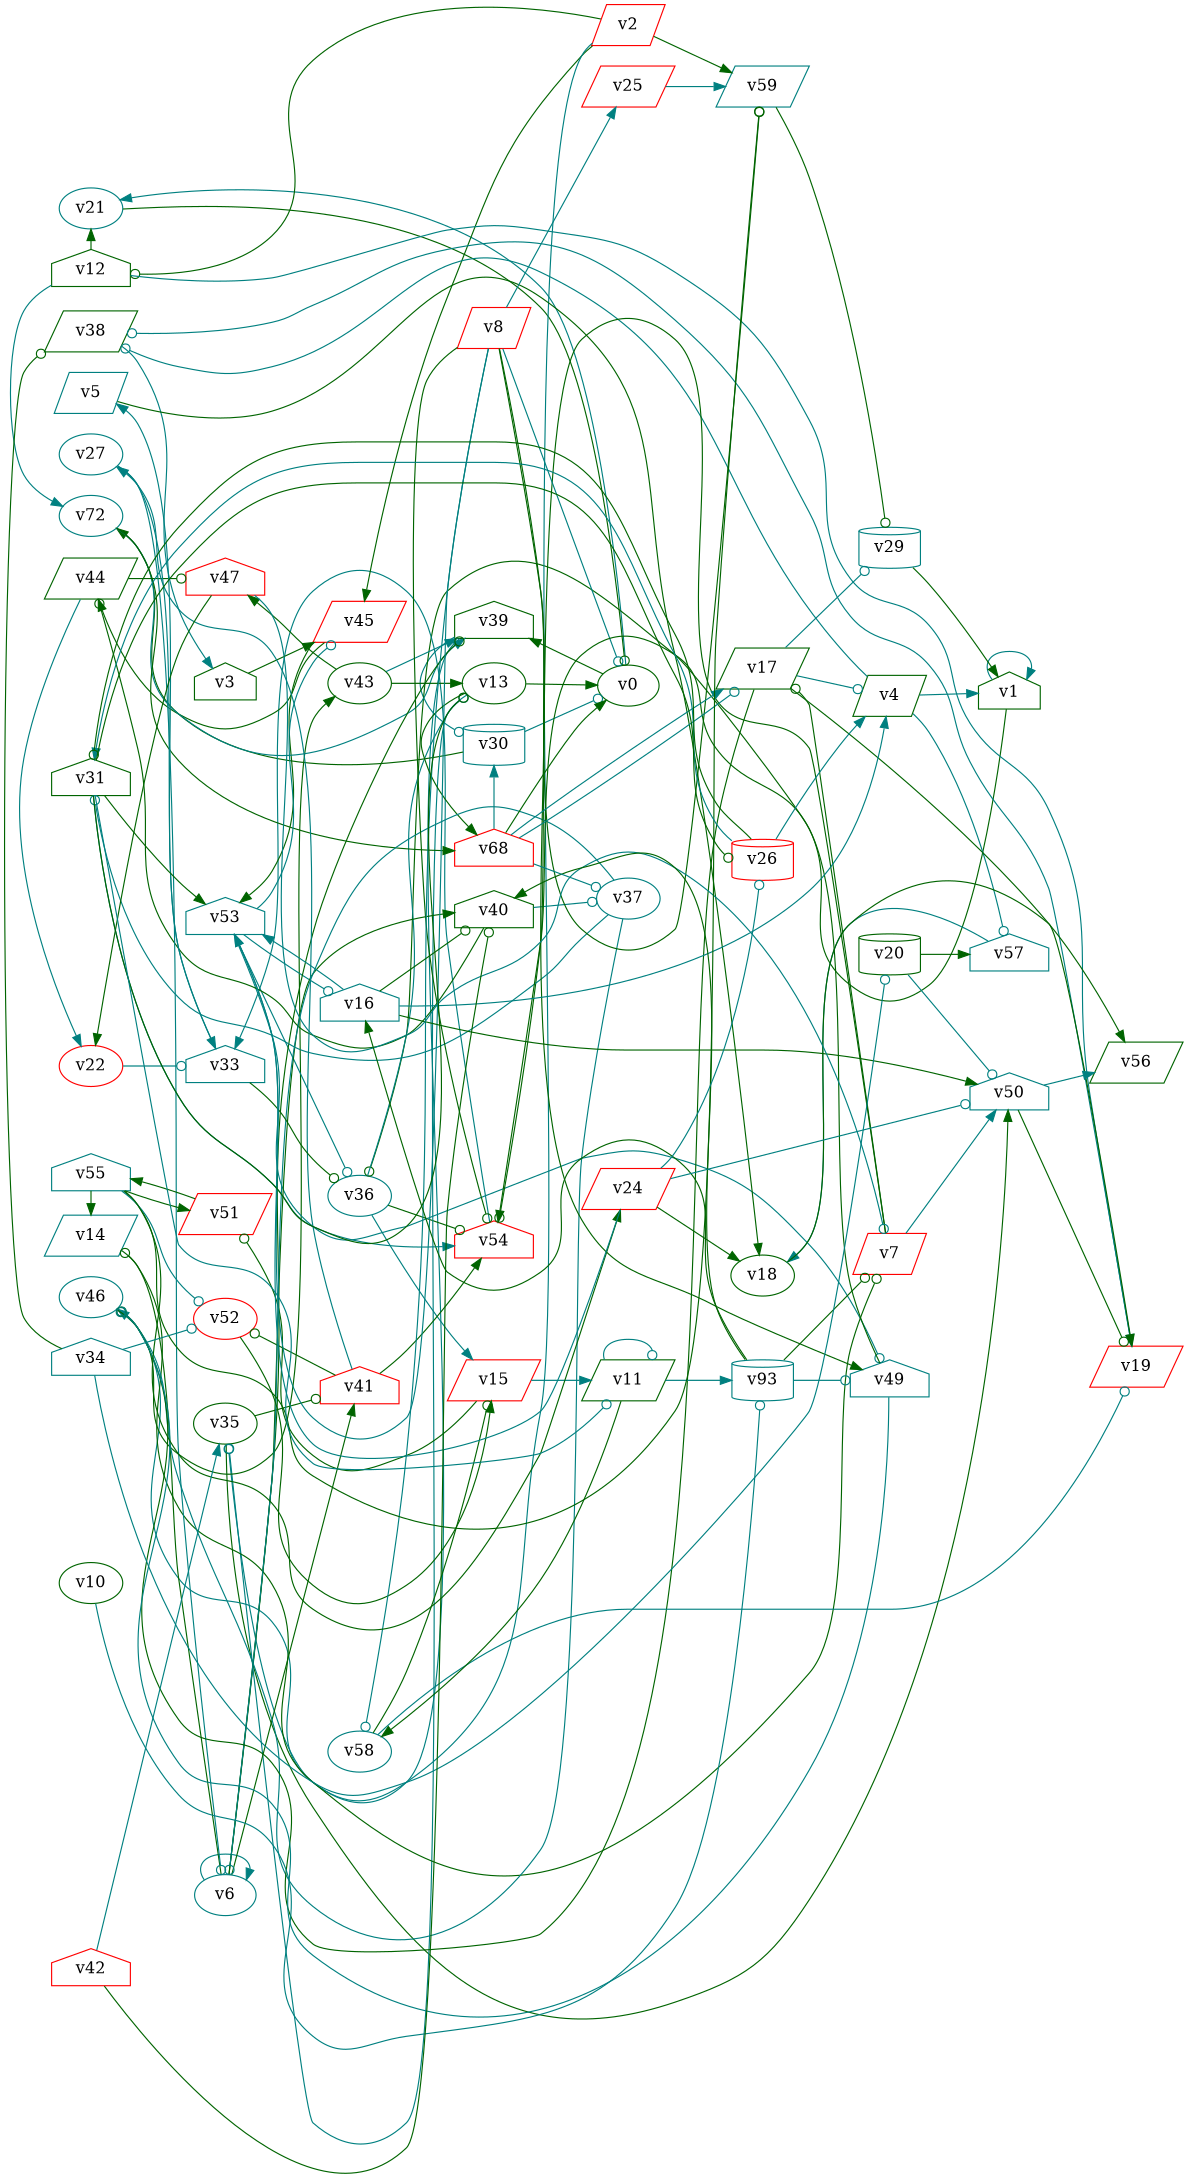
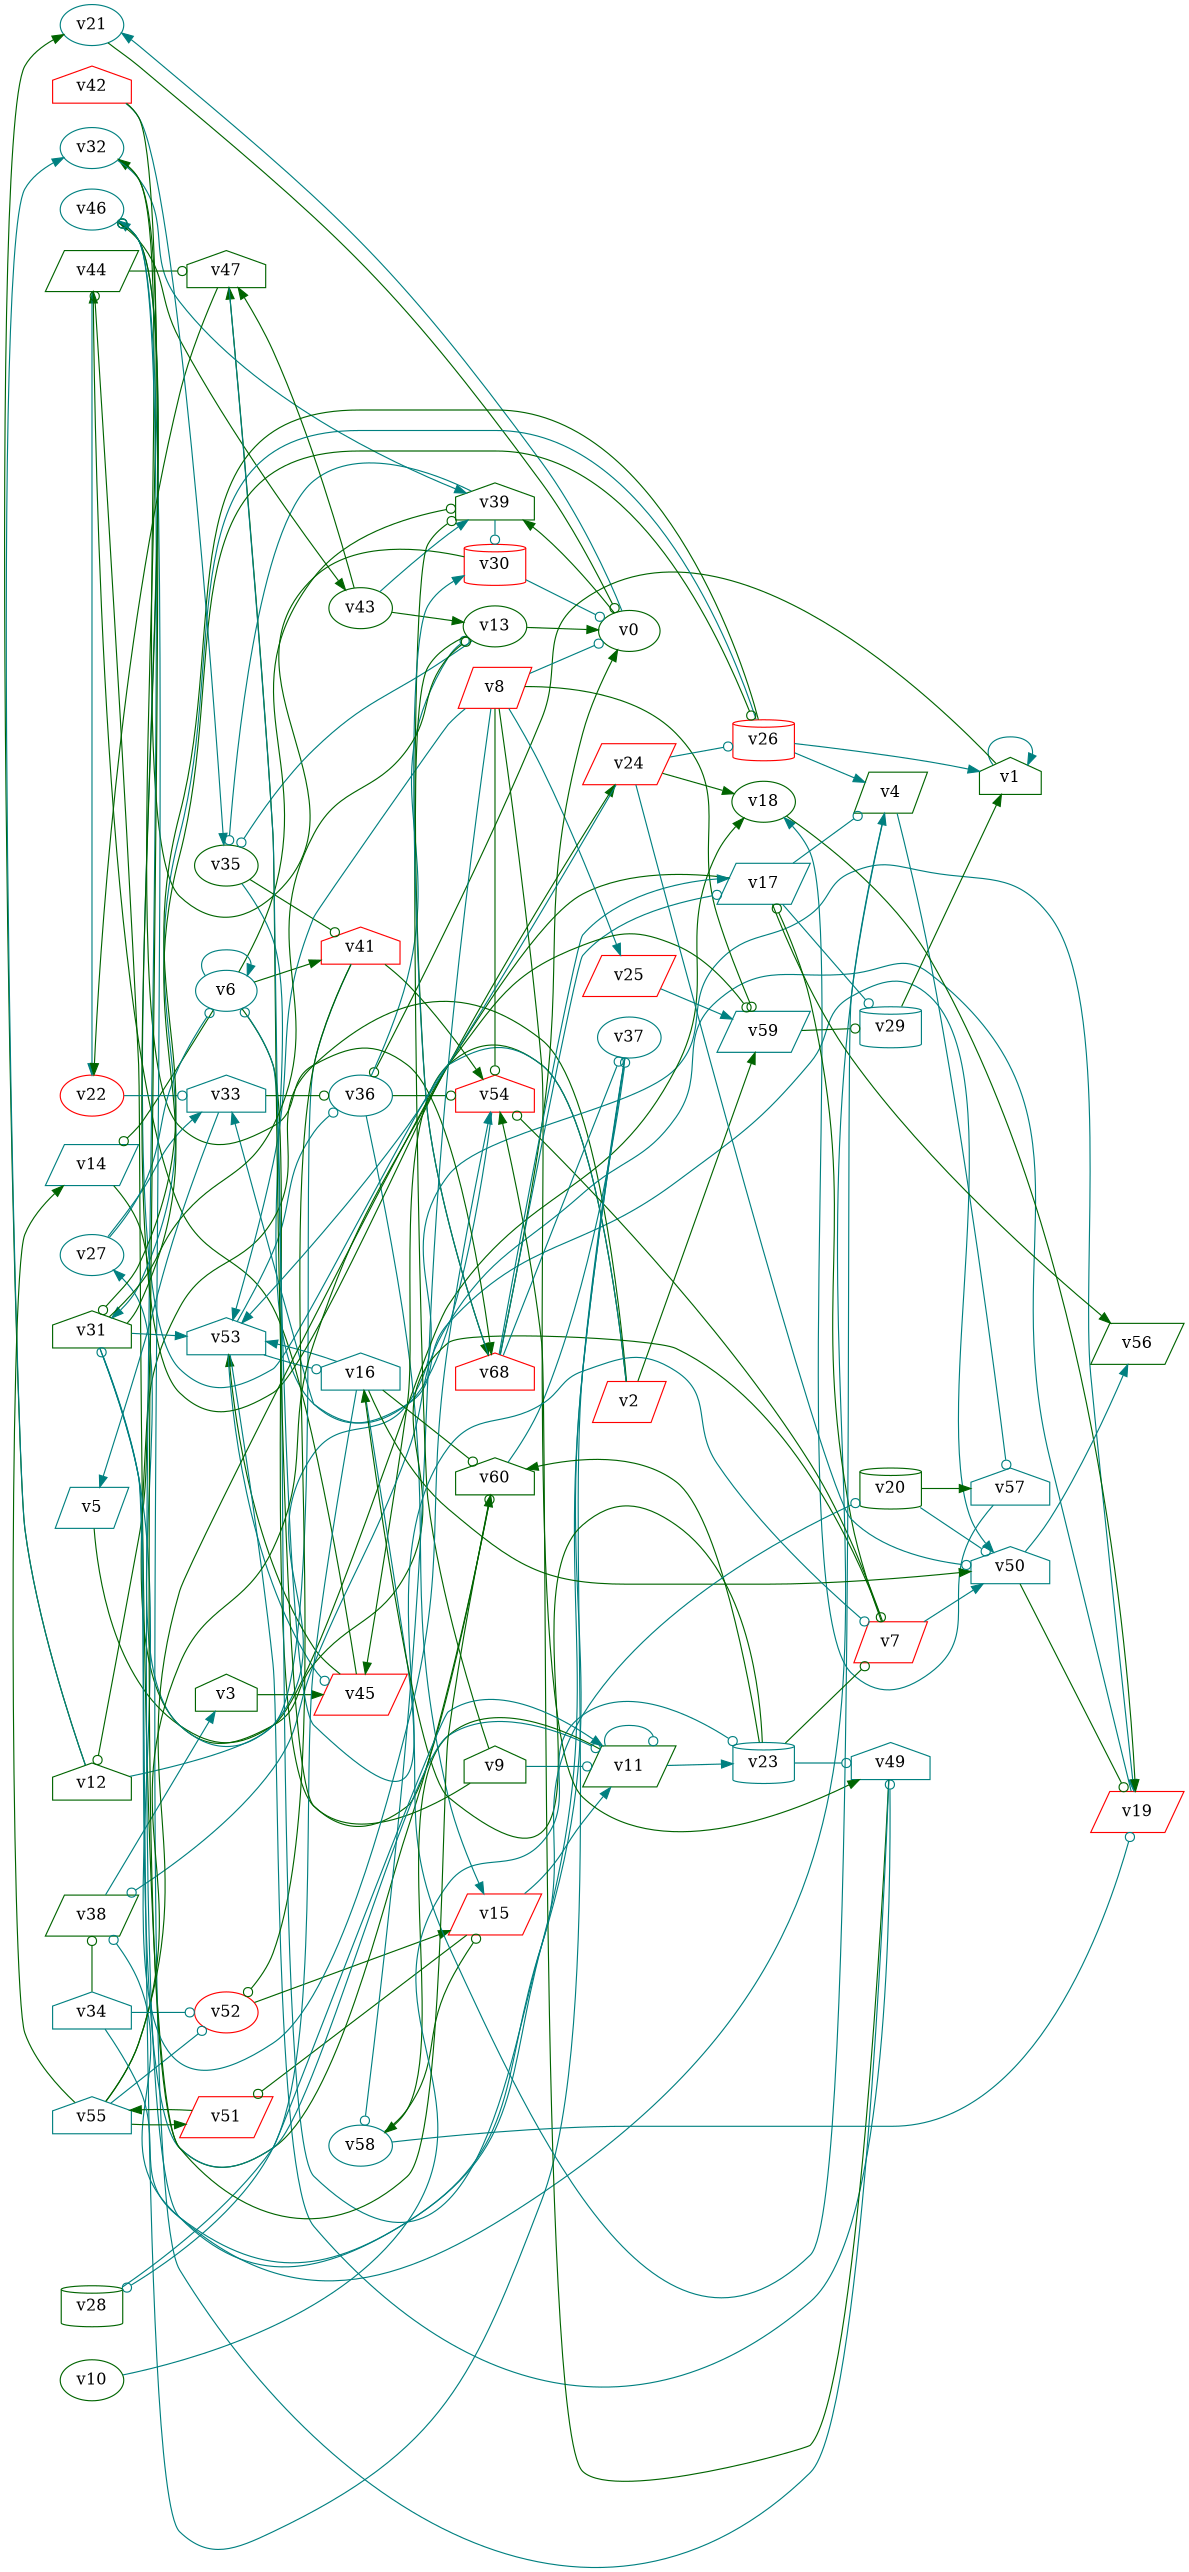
node "v72": label "v72" -> "v32"
node "v47": color red -> darkgreen
node "v17": color darkgreen -> teal
edge "v4" -> "v1": now "v26" -> "v1"
node "v30": color teal -> red
edge "v31" -> "v53": color darkgreen -> teal
node "v40": label "v40" -> "v60"
node "v93": label "v93" -> "v23"
node "v9": added
edge "v35" -> "v50": color darkgreen -> teal
node "v28": added
